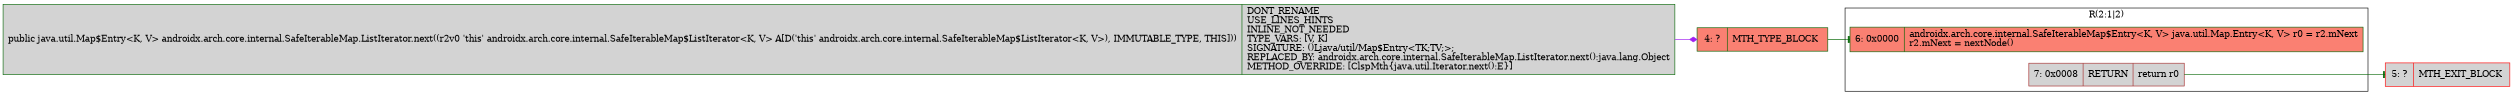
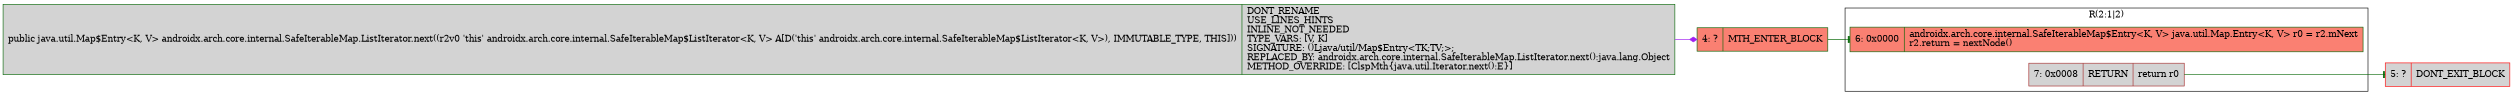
node "4: ?": text "MTH_TYPE_BLOCK" -> "MTH_ENTER_BLOCK"
node "6: 0x0000": text "r2.mNext = nextNode()" -> "r2.return = nextNode()"
node "5: ?": text "MTH_EXIT_BLOCK" -> "DONT_EXIT_BLOCK"
